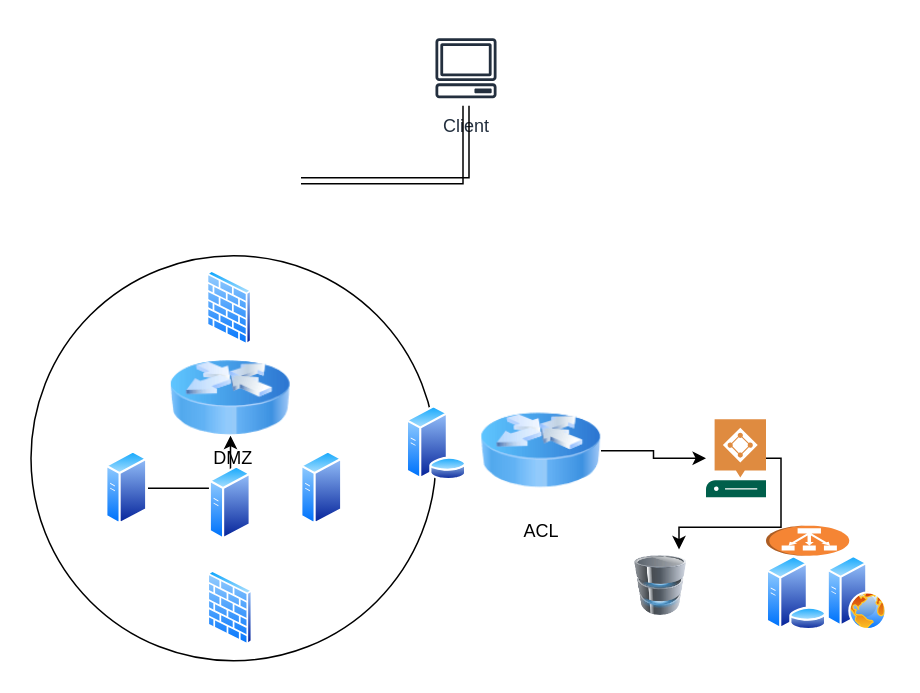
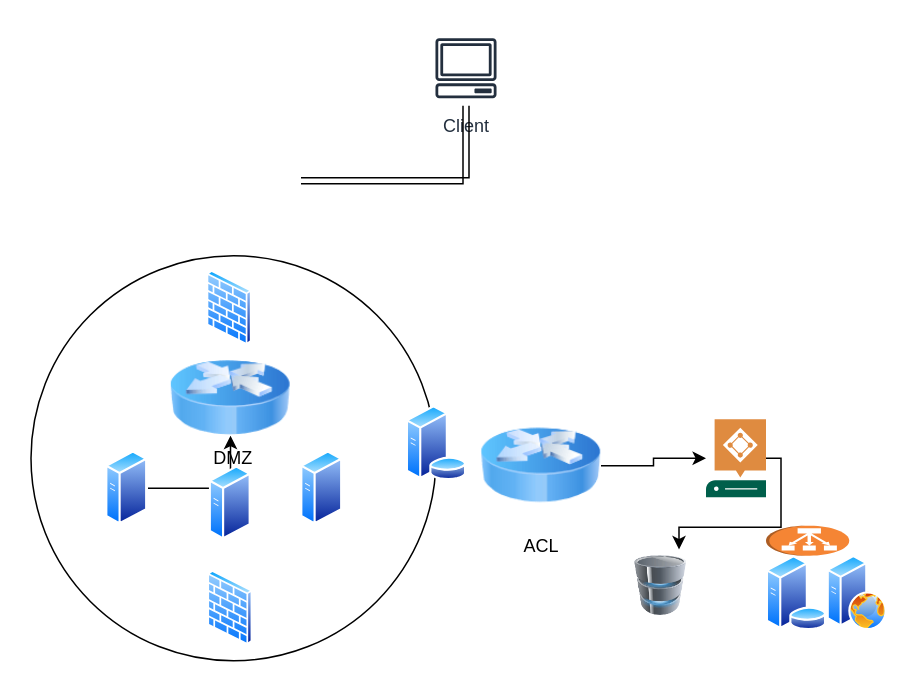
node "ACL": moved (541, 451) -> (541, 466)
